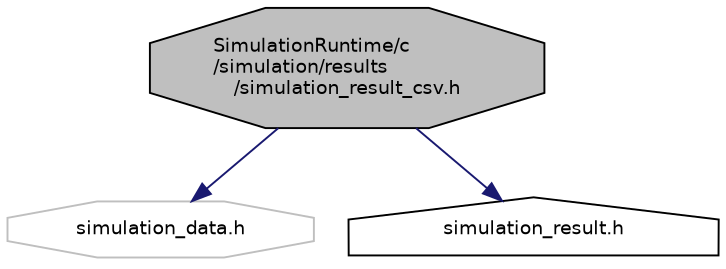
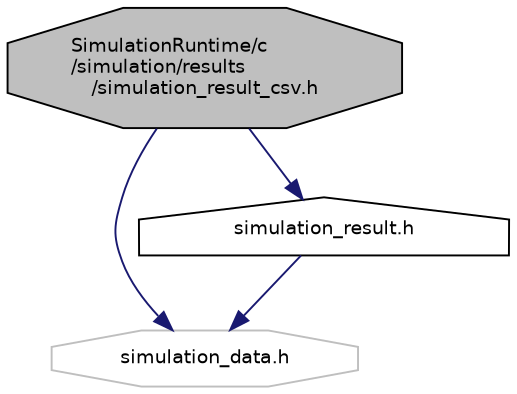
edge "simulation_result.h" -> "simulation_data.h": added
